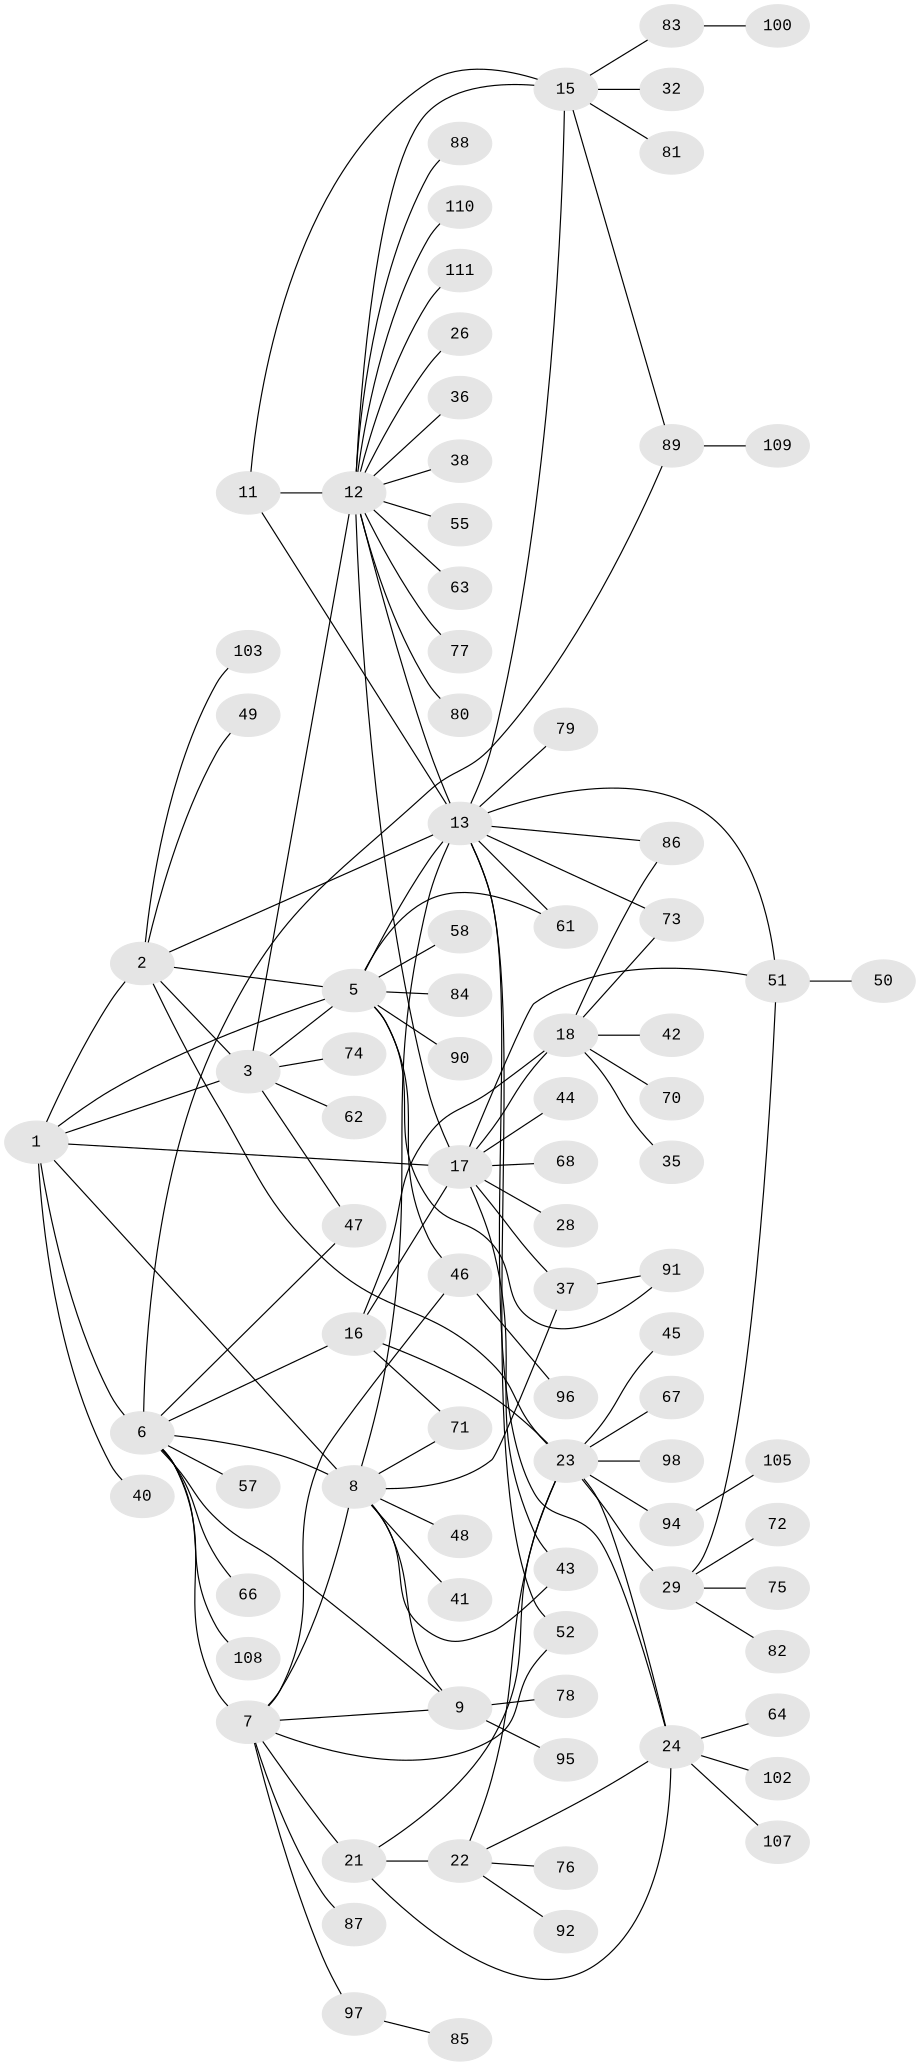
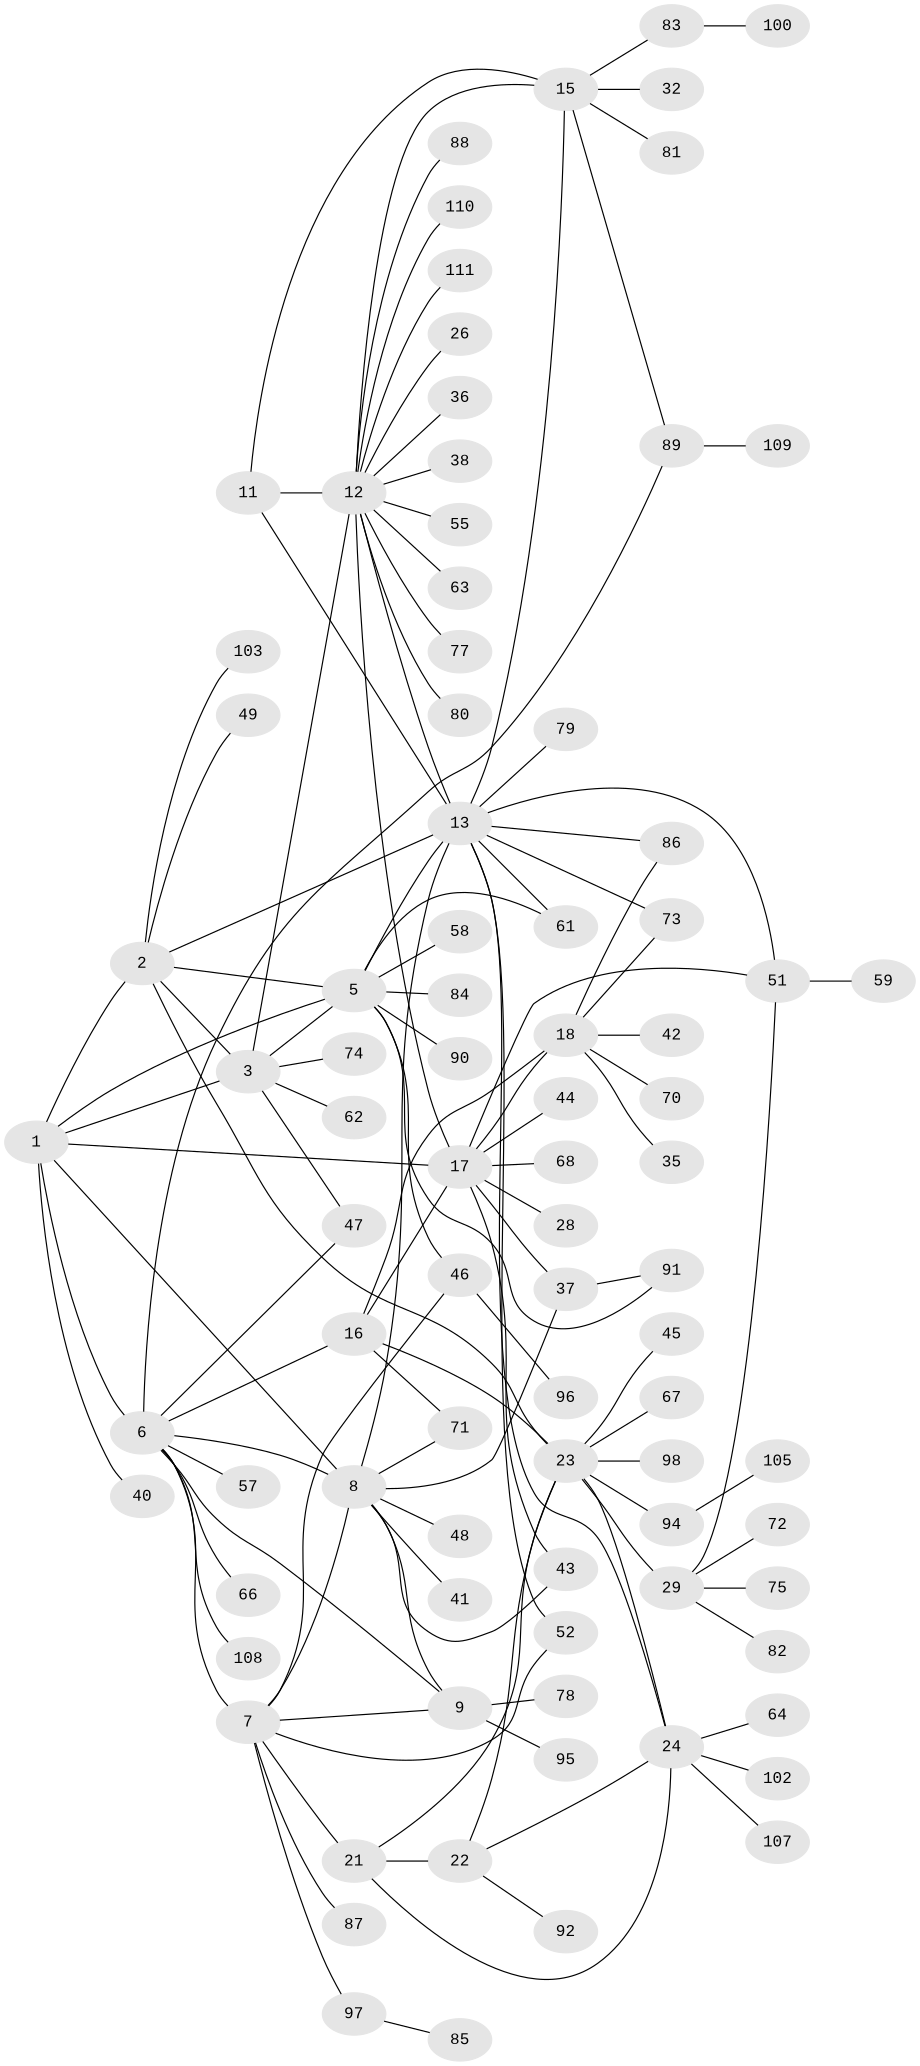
node "50": label "50" -> "59"
node "76": removed
